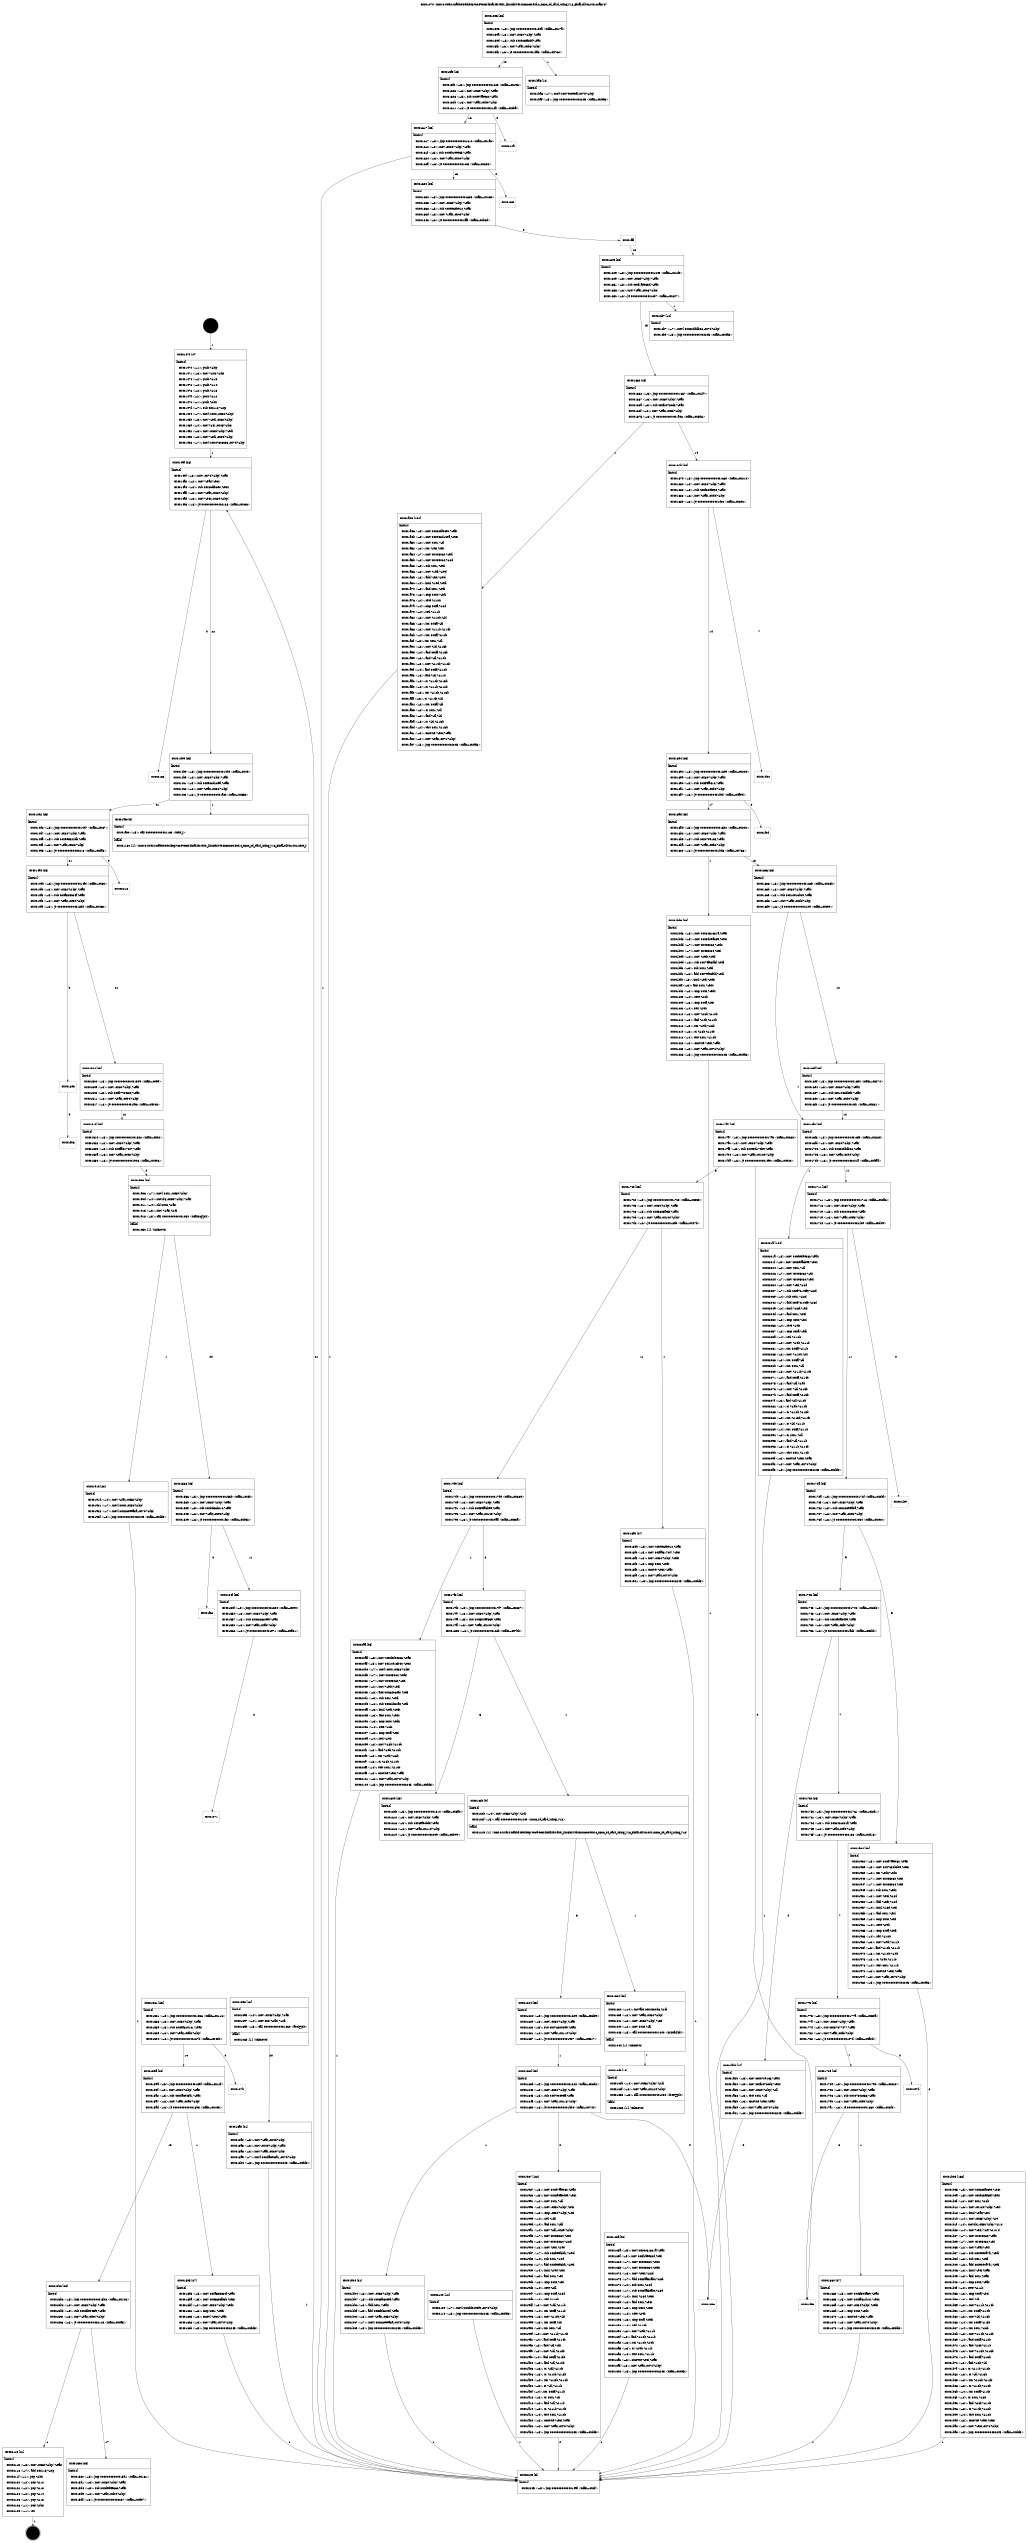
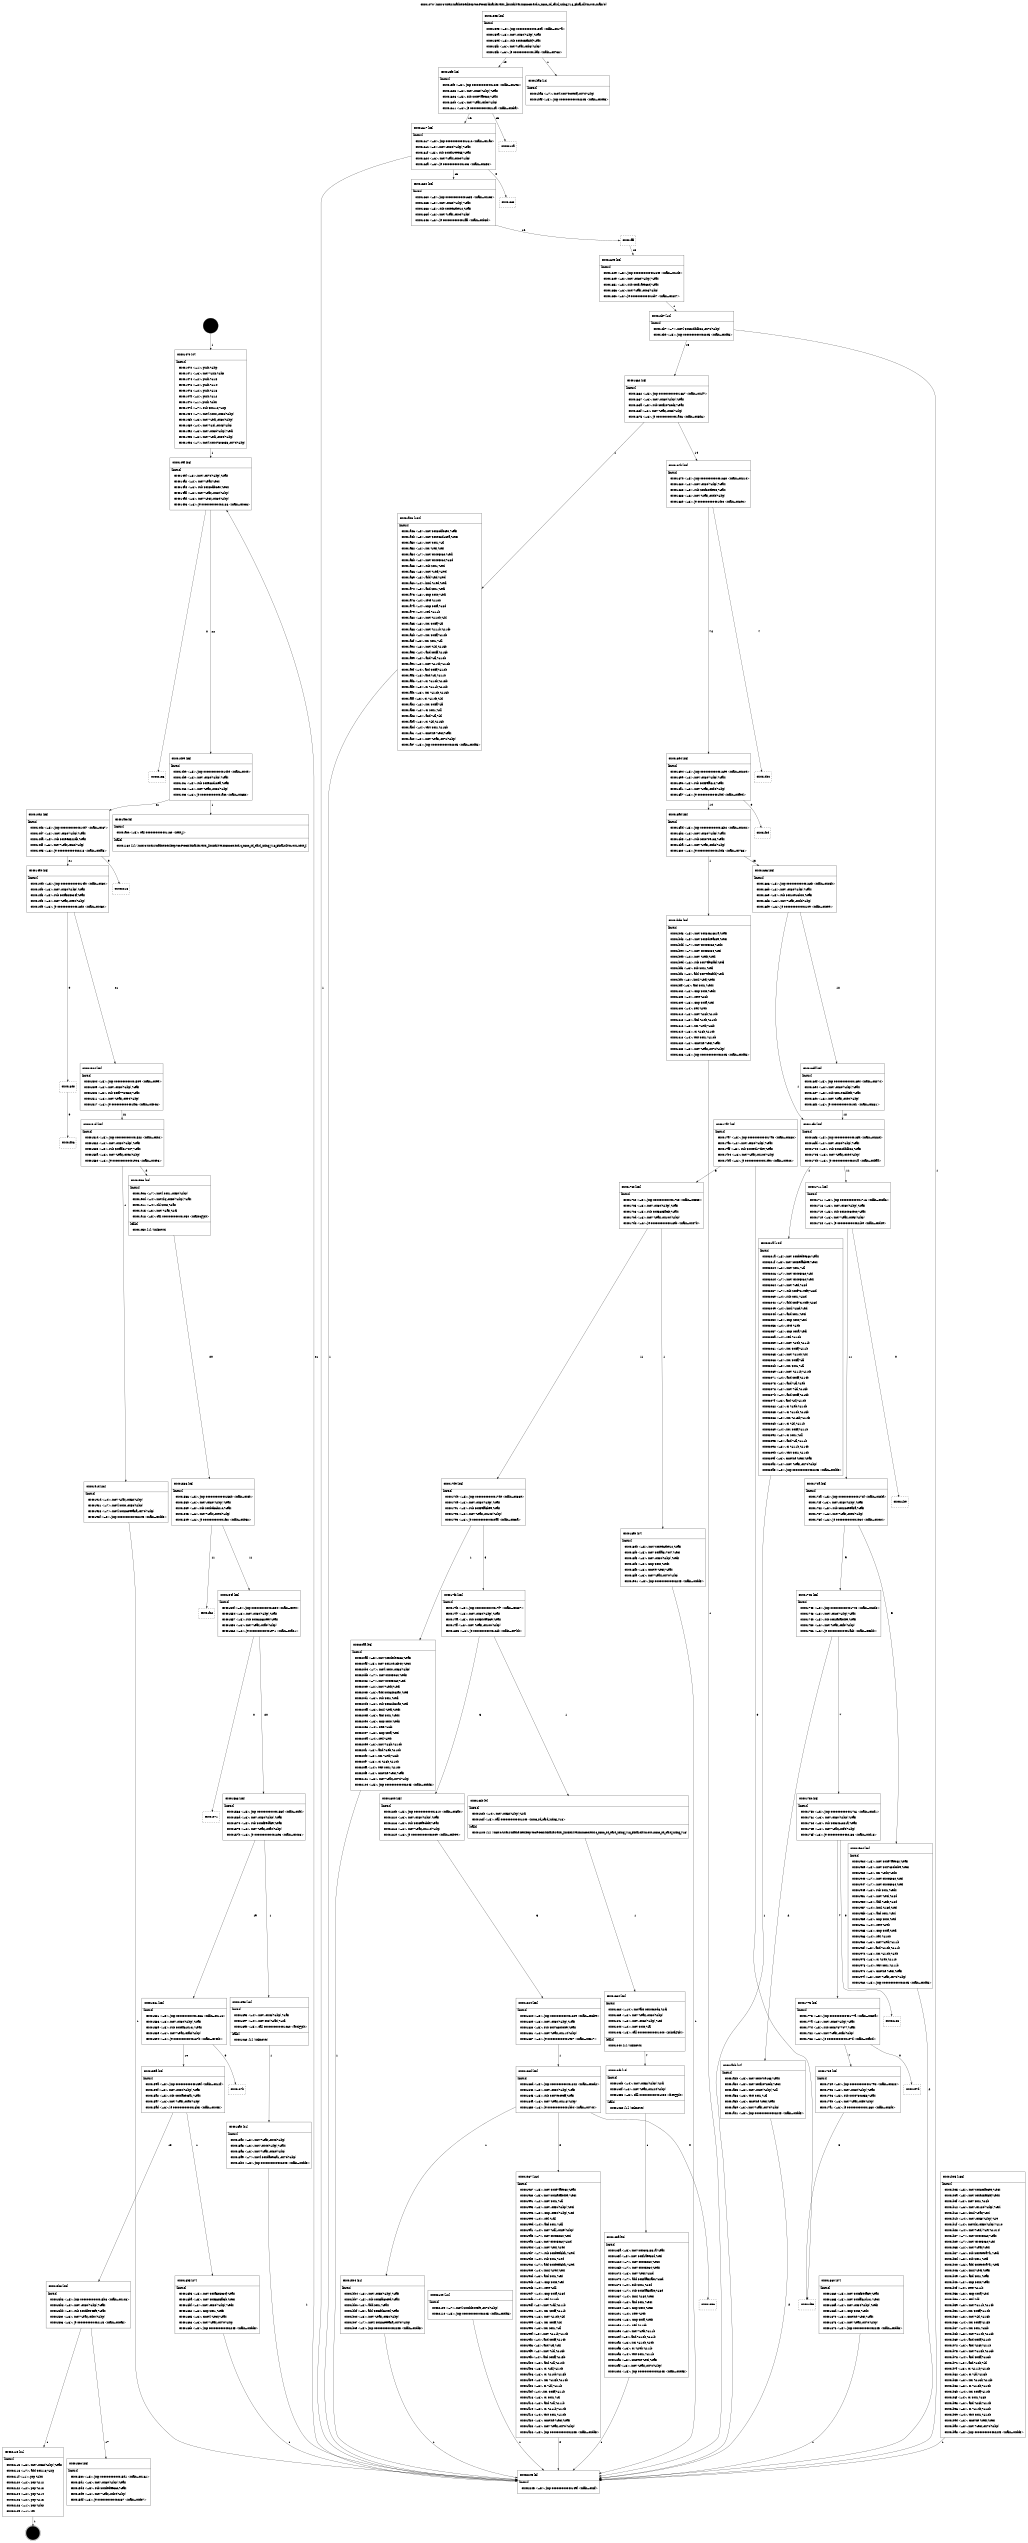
edge "0x4015fe [25]" -> "0x40212a": label " 0" -> " 16"
edge "0x401630 [25]" -> "0x401ffd": label " 0" -> " 16"
edge "0x401649 [25]" -> "0x401662 [25]": now "0x401cb7 [12]" -> "0x401662 [25]"
edge "0x40167b [25]" -> "0x401694 [25]": label " 14" -> " 74"
edge "0x401694 [25]" -> "0x4016ad [25]": label " 17" -> " 14"
edge "0x401906 [23]" -> "0x40191d [23]": now "0x40151d [25]" -> "0x40191d [23]"
edge "0x401cb7 [12]" -> "0x402245 [5]": added, label "1"
edge "0x401536 [25]" -> "0x401fc2": label " 0" -> " 11"
node "0x401568 [25]": added
edge "0x401c2b [9]" -> "0x401824 [25]": now "0x40180b [25]" -> "0x401824 [25]"
node "0x402183": added
edge "0x401893 [13]" -> "0x4018a0 [21]": label " 20" -> " 1"
edge "0x401c4b [15]" -> "0x401c5a [93]": added, label "1"
edge "0x40178e [25]" -> "0x401860 [27]": removed, label "1"
edge "0x401a2b [27]" -> "0x401856": now "0x401a2b [27]" -> "0x402245 [5]"
